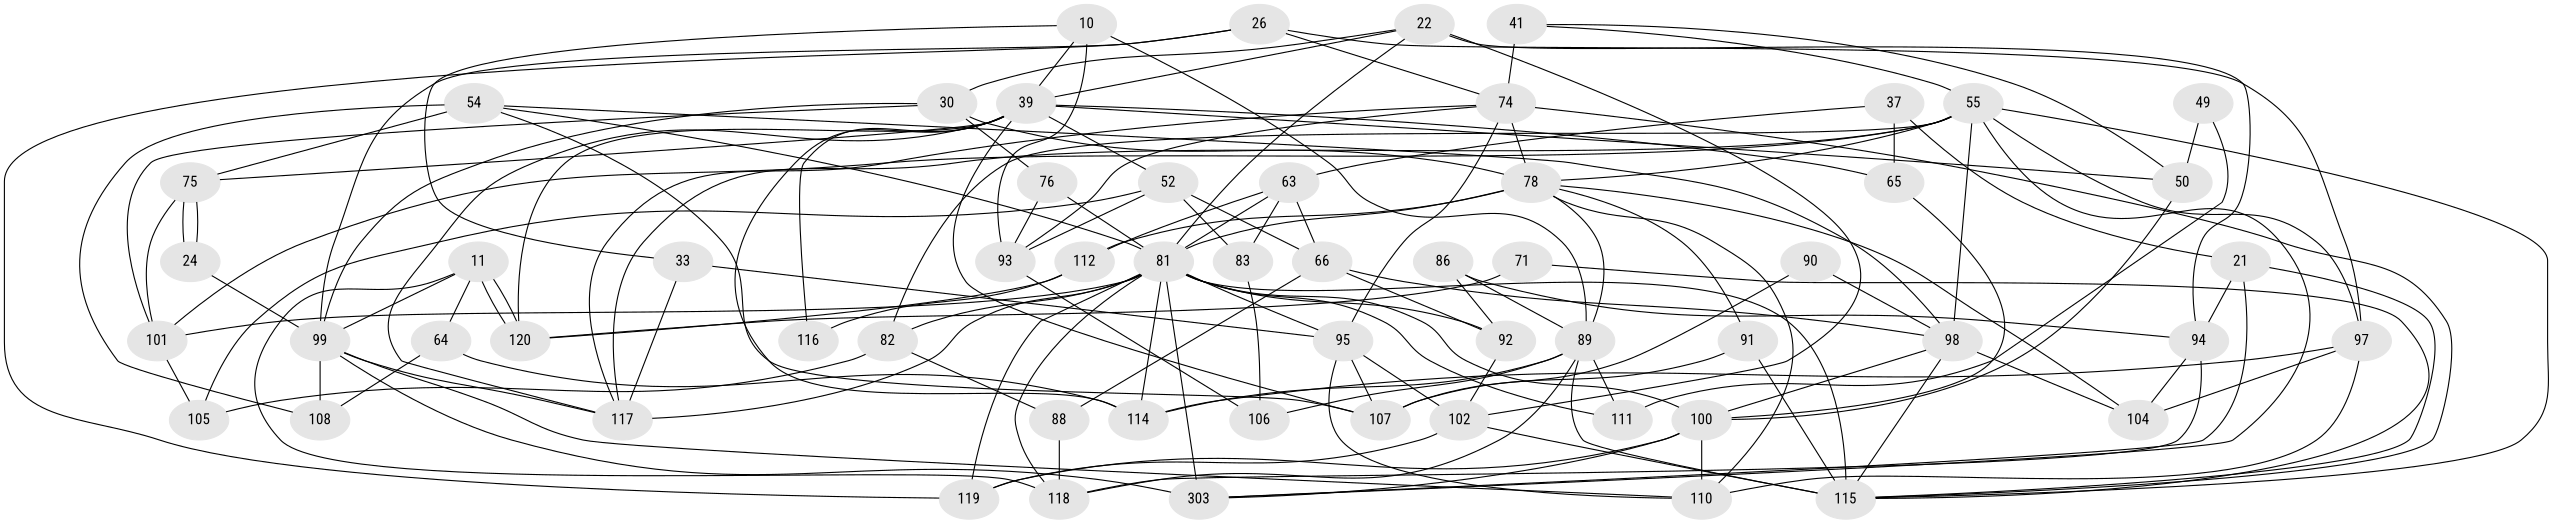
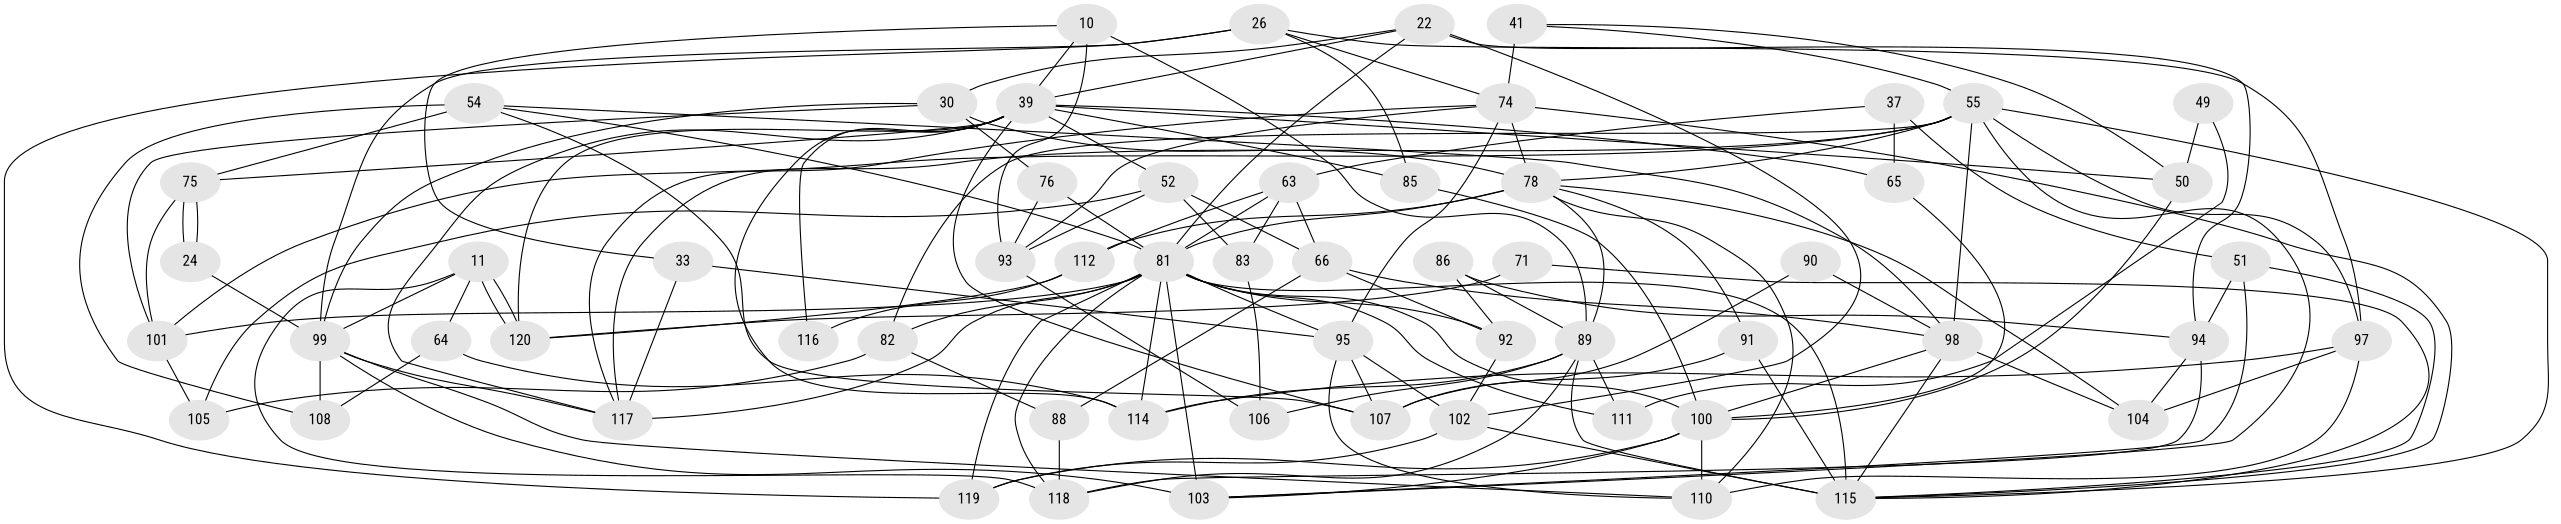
node "85": added
node "21": label "21" -> "51"
node "303": label "303" -> "103"
